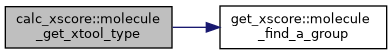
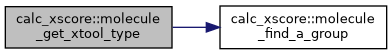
node "get_xscore::molecule _find_a_group": label "get_xscore::molecule _find_a_group" -> "calc_xscore::molecule _find_a_group"
